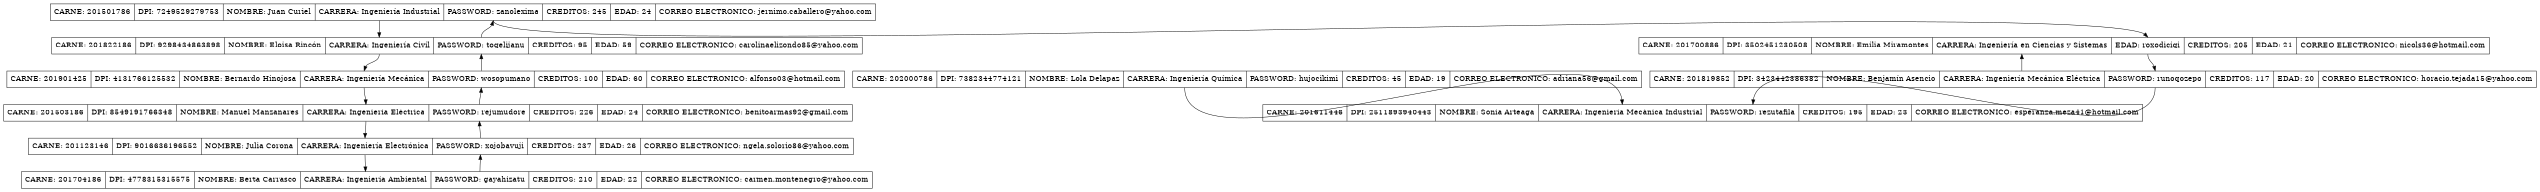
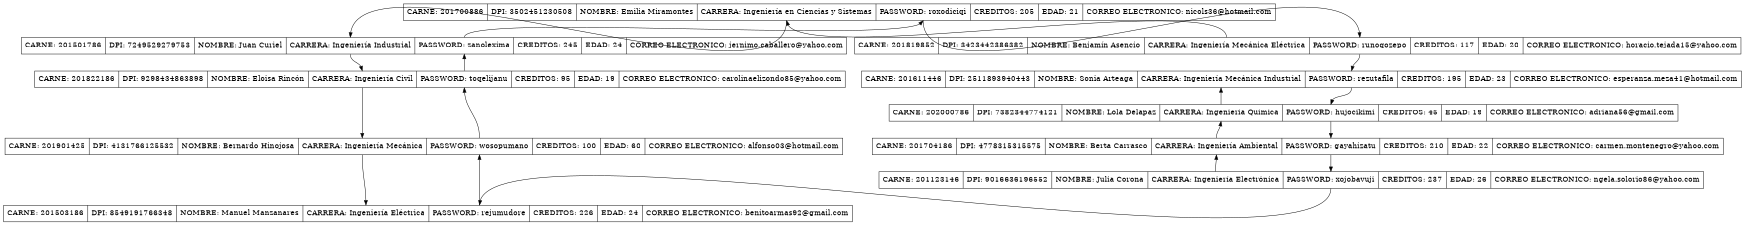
edge "CARNE: 201700886" -> "CARNE: 201501786": added
node "CARNE: 201822186": text "EDAD: 59" -> "EDAD: 19"
node "CARNE: 201700886": text "EDAD: roxodiciqi" -> "PASSWORD: roxodiciqi"
edge "CARNE: 201611446" -> "CARNE: 202000786": added
edge "CARNE: 201503186" -> "CARNE: 201123146": removed
edge "CARNE: 202000786" -> "CARNE: 201704186": added
edge "CARNE: 201704186" -> "CARNE: 202000786": added
